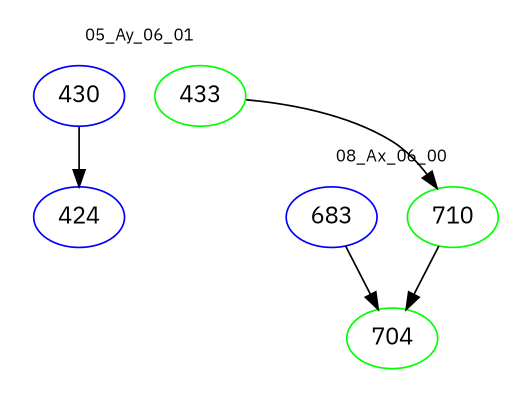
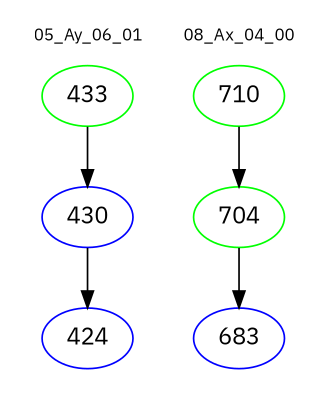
edge "433" -> "710": now "433" -> "430"
cluster "08_Ax_06_00": label "08_Ax_06_00" -> "08_Ax_04_00"
edge "683" -> "704": reversed
